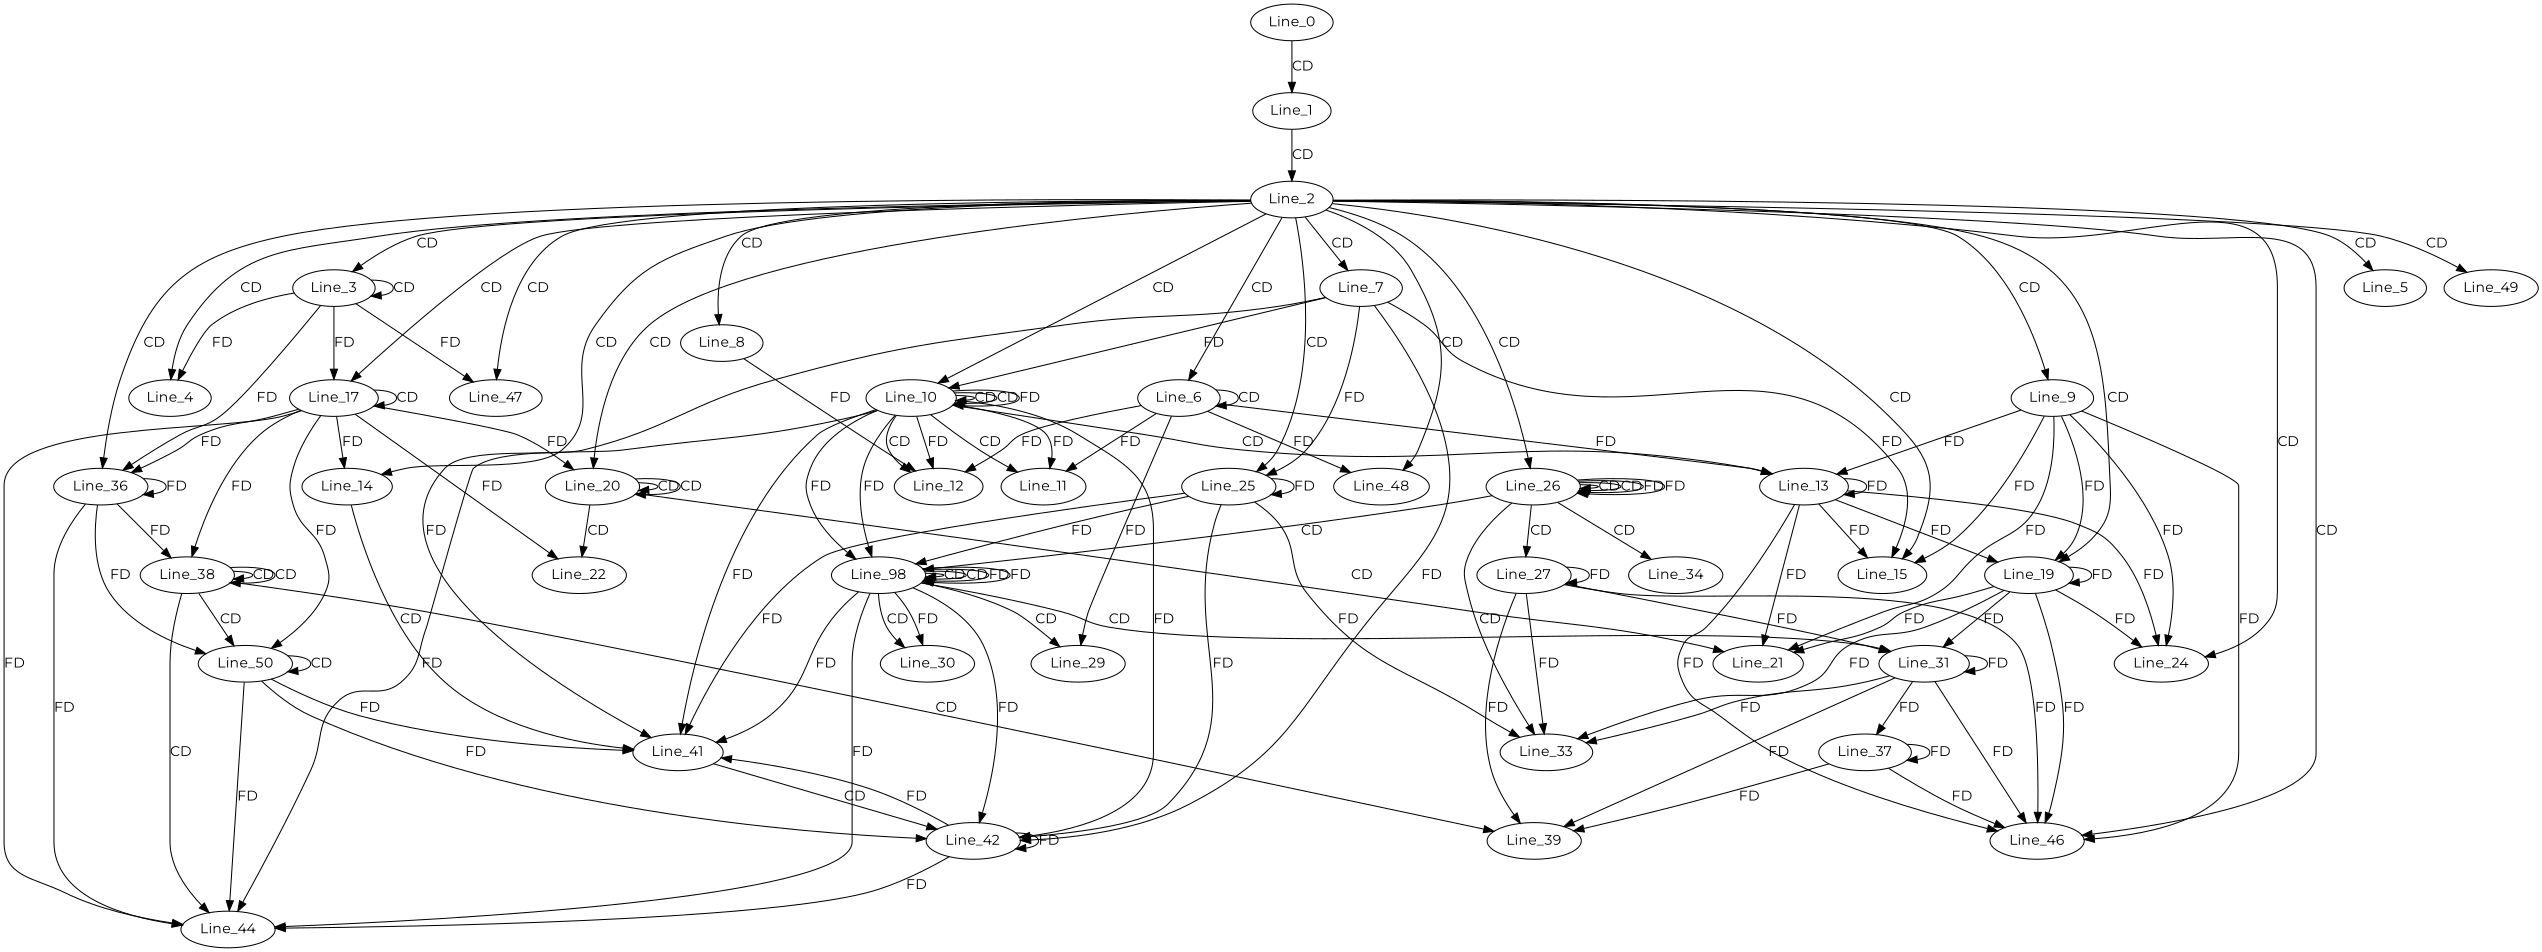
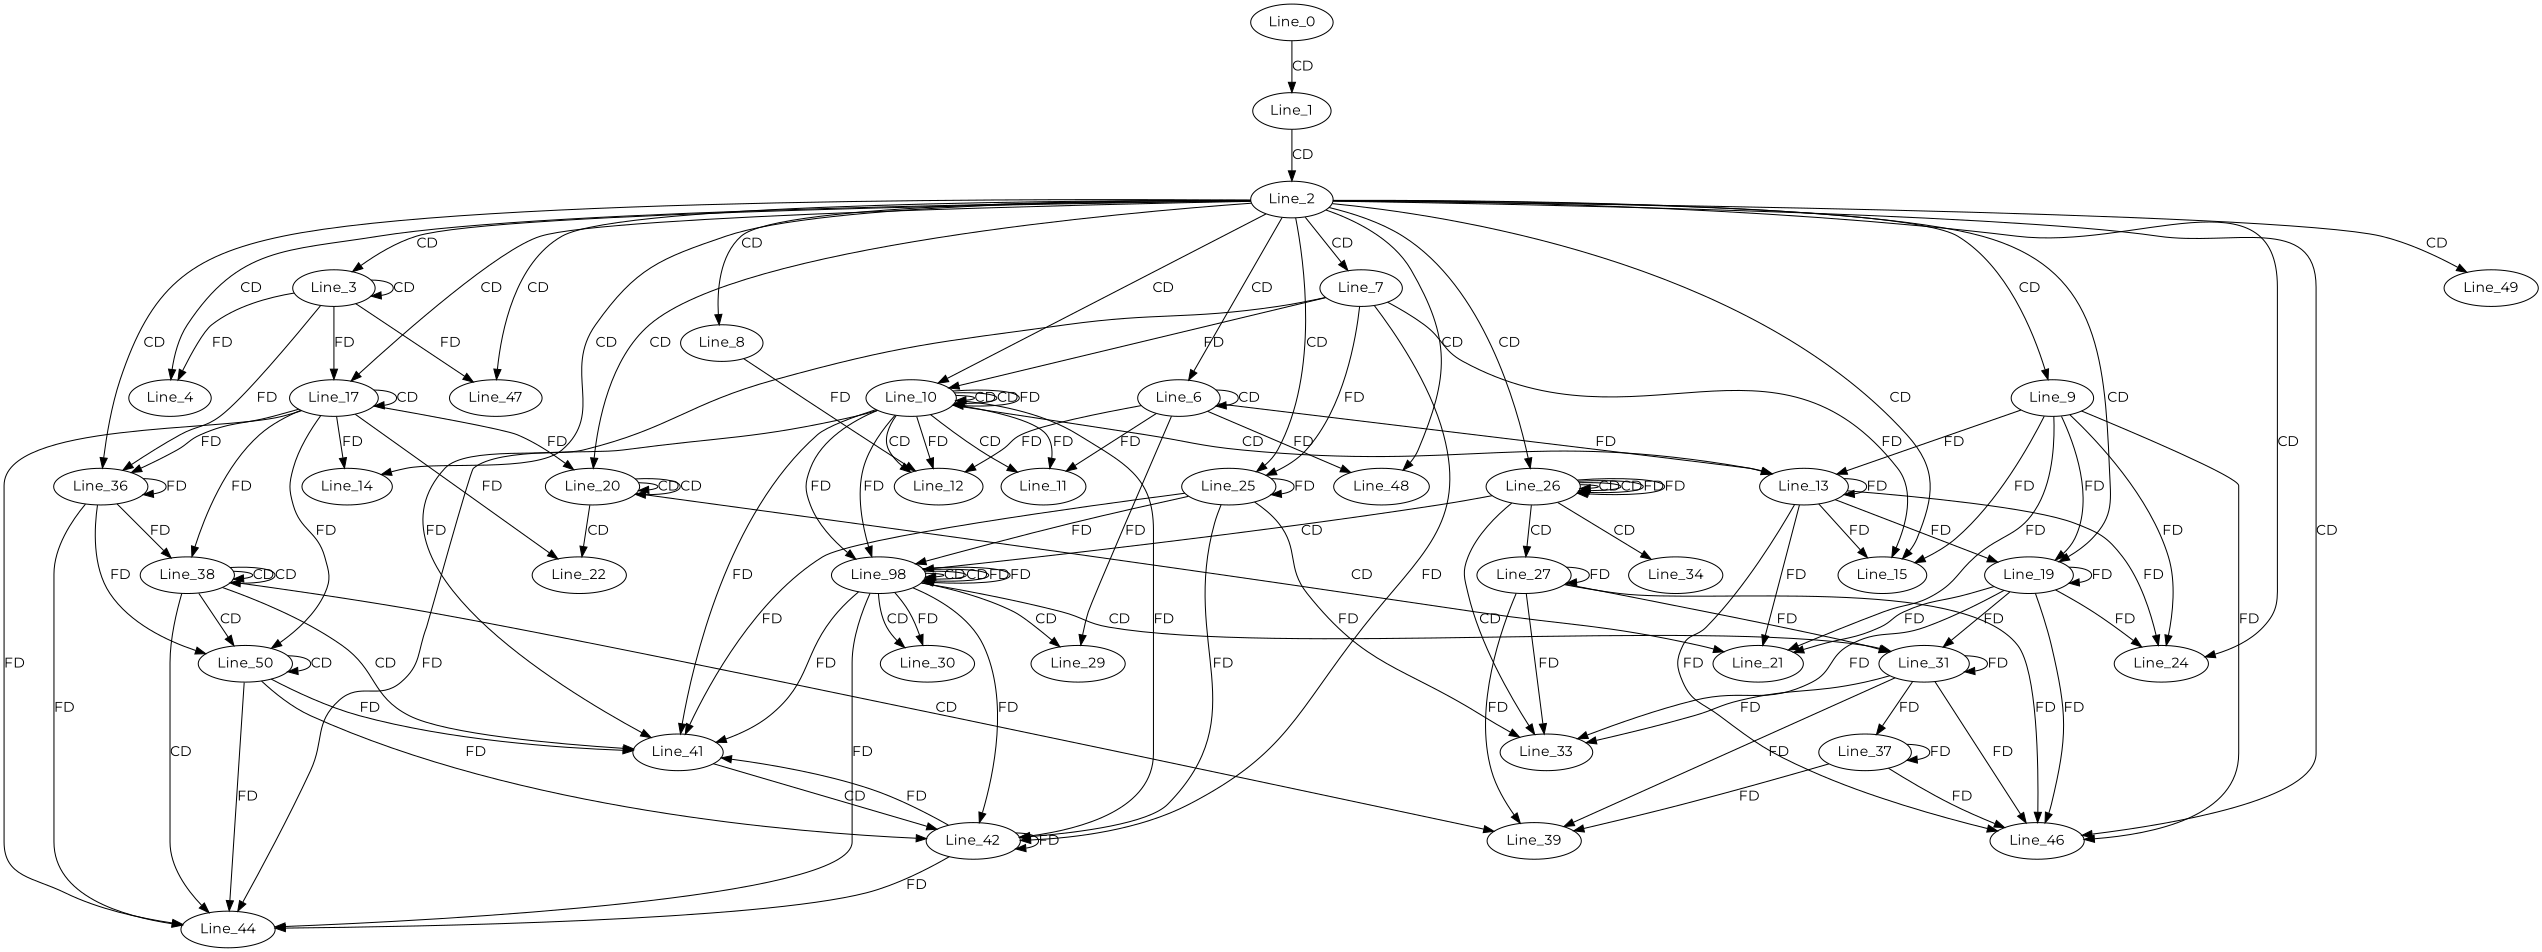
node "Line_5": removed
edge "Line_14" -> "Line_41": now "Line_38" -> "Line_41"
